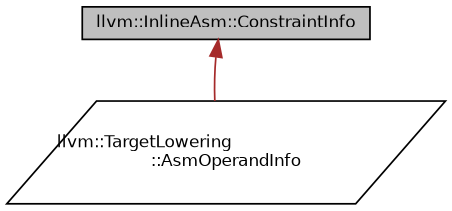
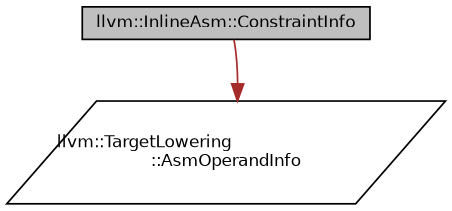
edge "llvm::TargetLowering ::AsmOperandInfo" -> "llvm::InlineAsm::ConstraintInfo": reversed
